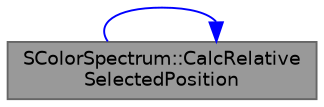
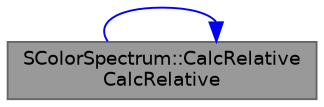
node "SColorSpectrum::CalcRelative SelectedPosition": label "SColorSpectrum::CalcRelative SelectedPosition" -> "SColorSpectrum::CalcRelative CalcRelative"
